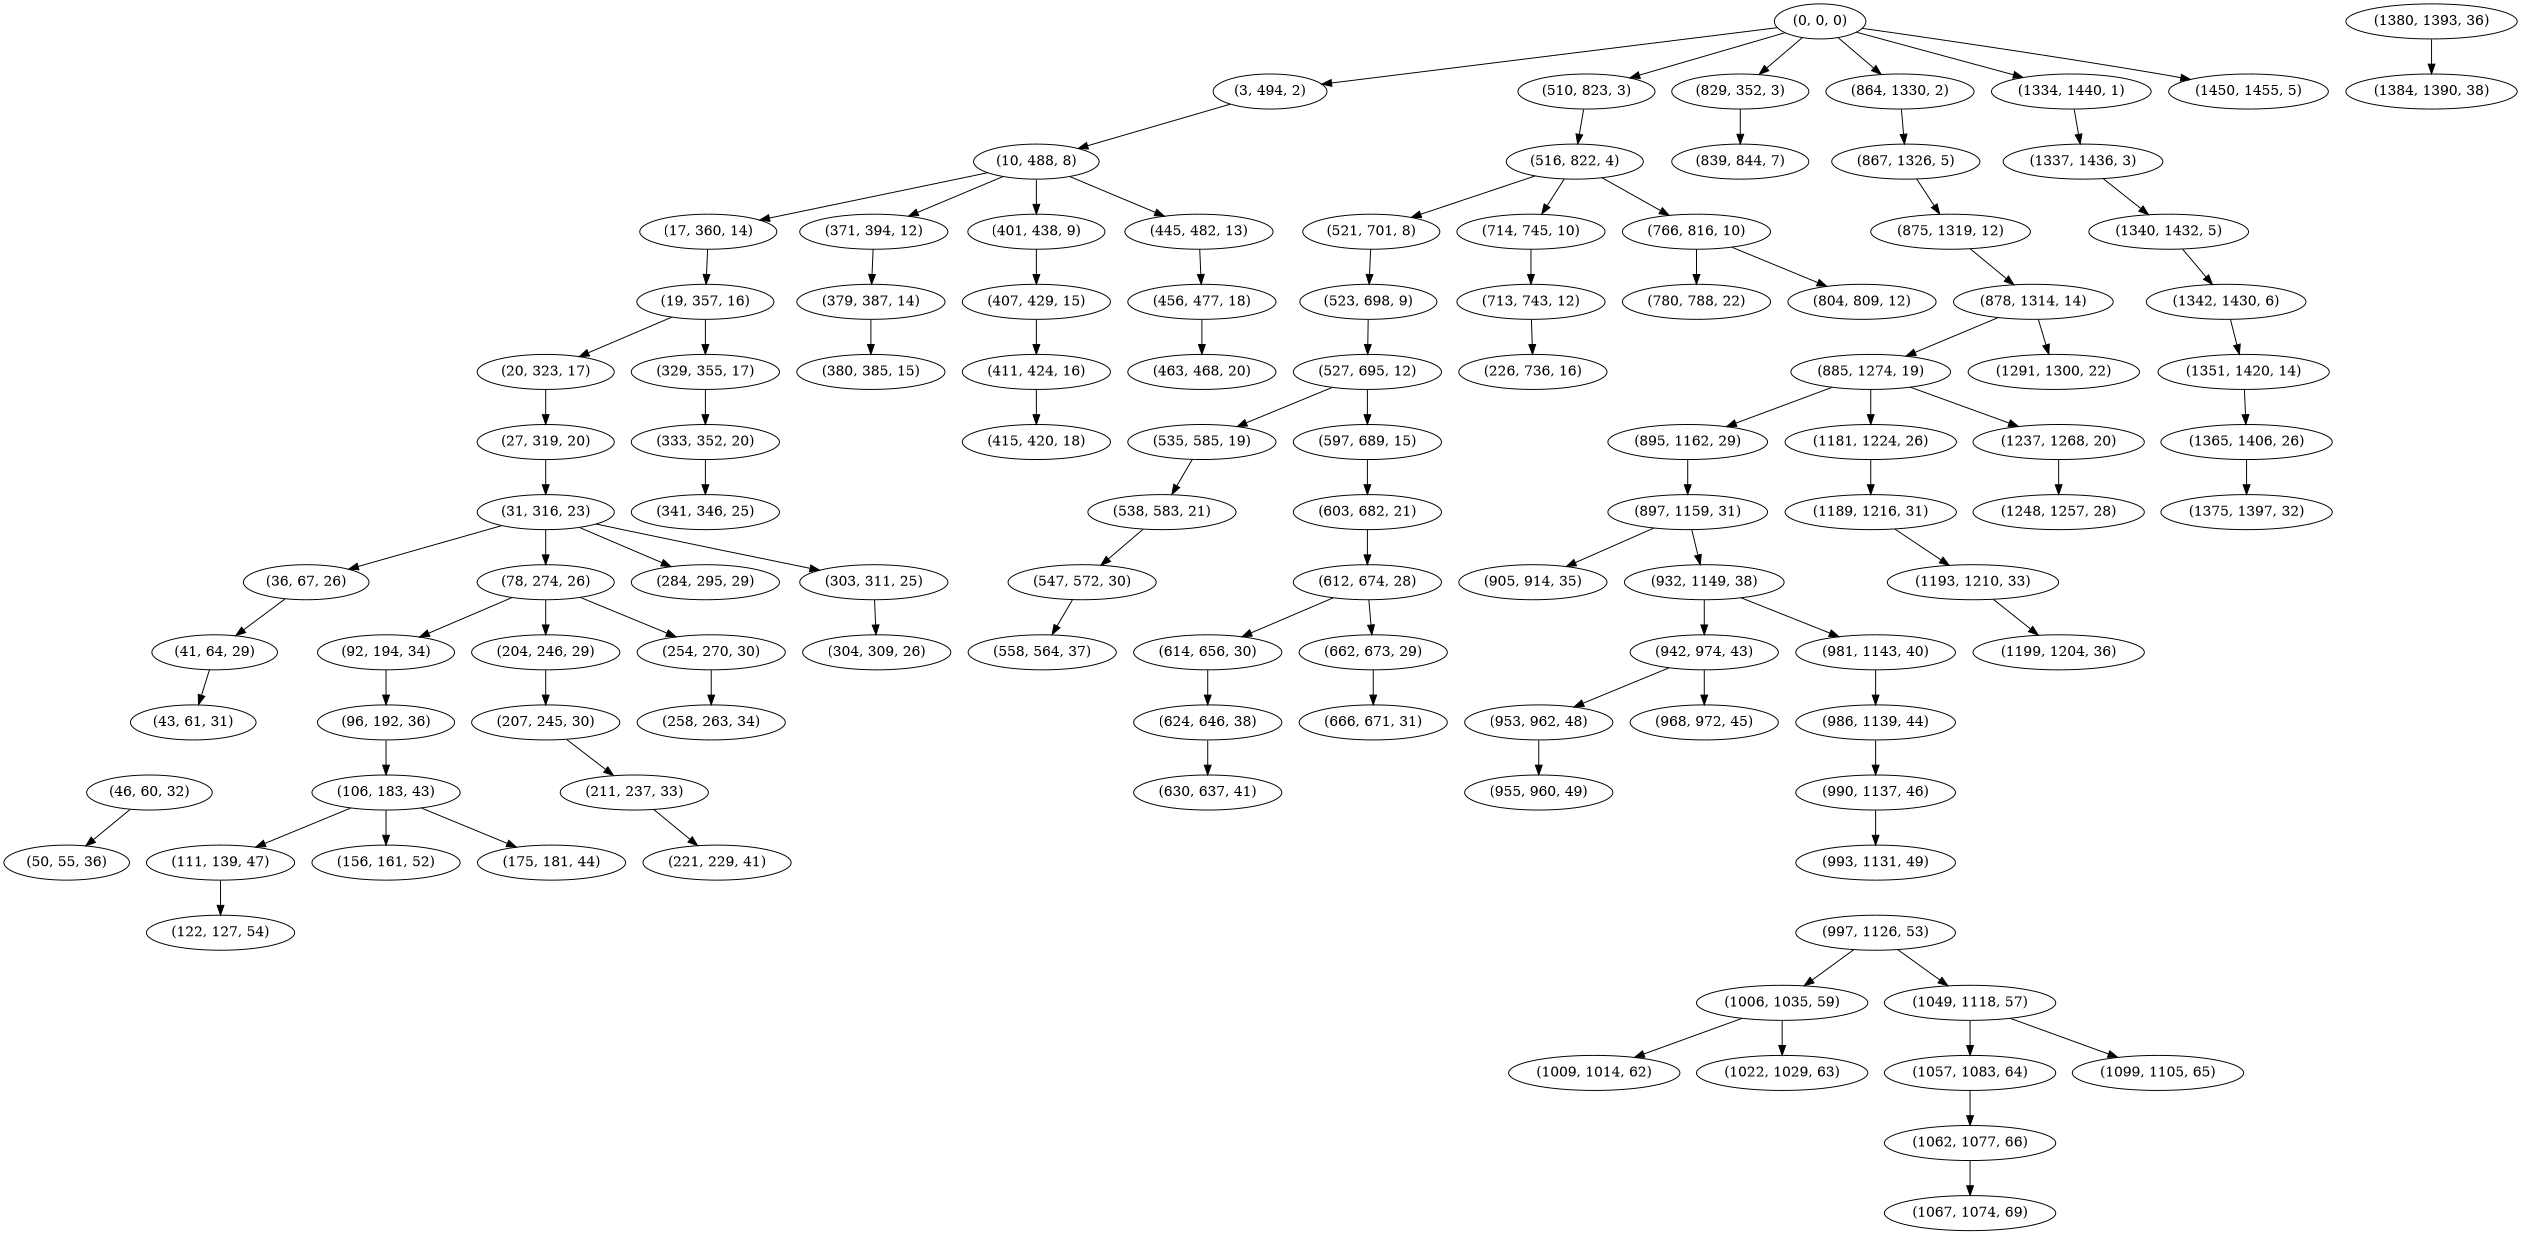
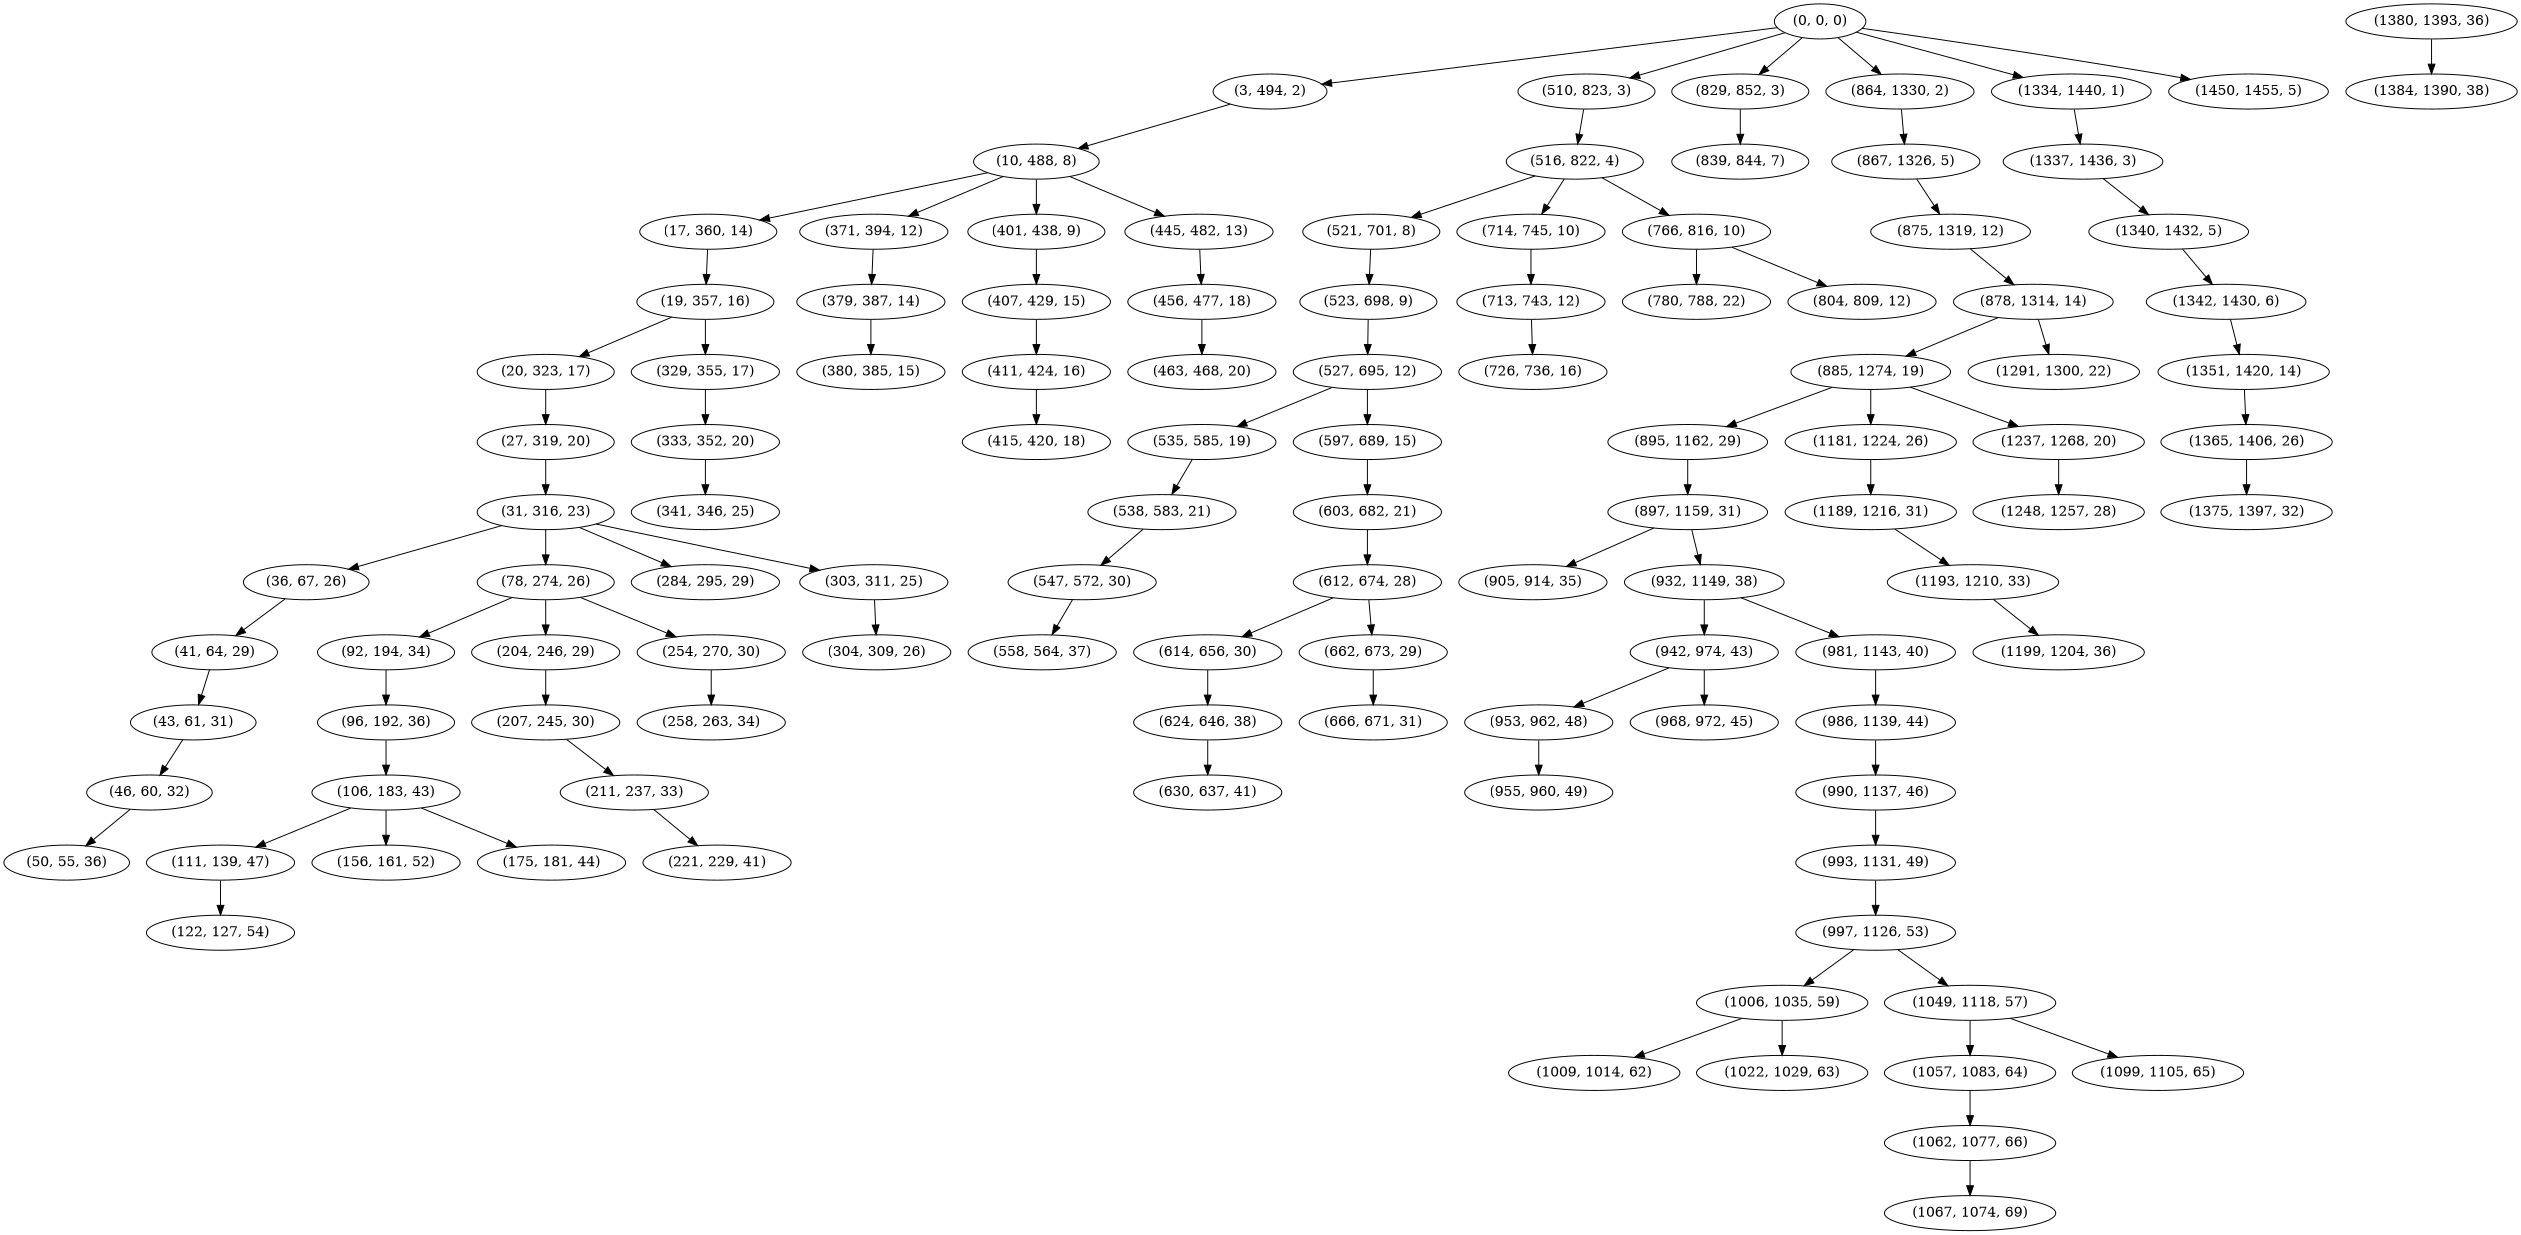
node "(829, 352, 3)": label "(829, 352, 3)" -> "(829, 852, 3)"
node "(226, 736, 16)": label "(226, 736, 16)" -> "(726, 736, 16)"
edge "(43, 61, 31)" -> "(46, 60, 32)": added
edge "(993, 1131, 49)" -> "(997, 1126, 53)": added
